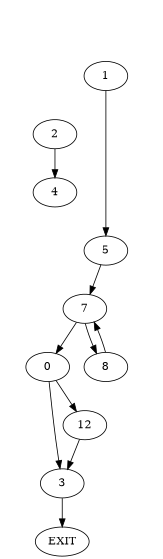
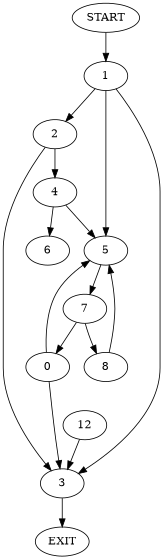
node "START": added
edge "1" -> "2": added
edge "4" -> "5": added
node "6": added
edge "1" -> "3": added
edge "2" -> "3": added
edge "8" -> "7": now "8" -> "5"
edge "0" -> "12": now "0" -> "5"
